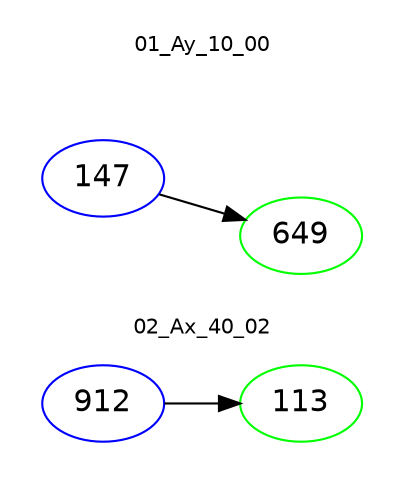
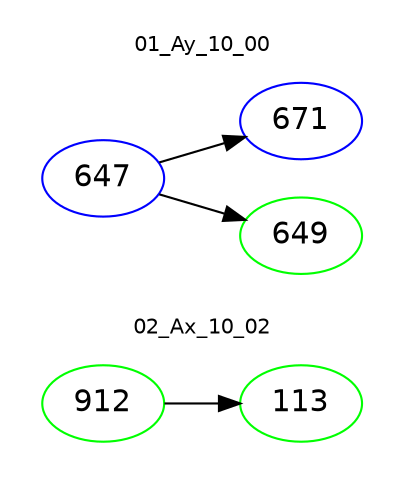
node "671": added
node "147": label "147" -> "647"
cluster "02_Ax_40_02": label "02_Ax_40_02" -> "02_Ax_10_02"
node "912": color blue -> green
